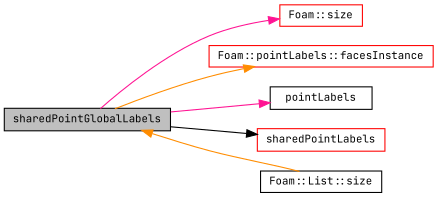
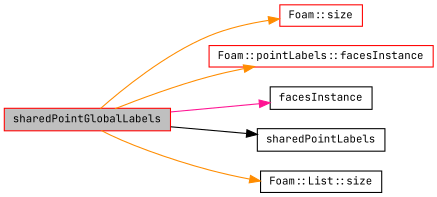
edge "sharedPointGlobalLabels" -> "Foam::size": color deeppink -> darkorange
node "pointLabels": label "pointLabels" -> "facesInstance"
node "sharedPointGlobalLabels": color black -> red
node "sharedPointLabels": color red -> black
edge "Foam::List::size" -> "sharedPointGlobalLabels": reversed
